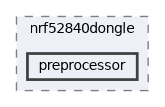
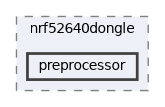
cluster "nrf52840dongle": label "nrf52840dongle" -> "nrf52640dongle"
